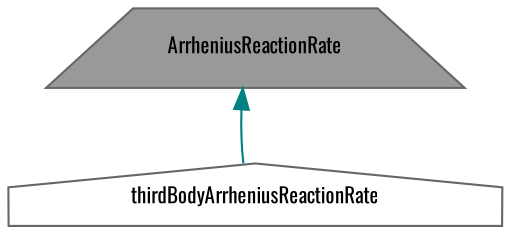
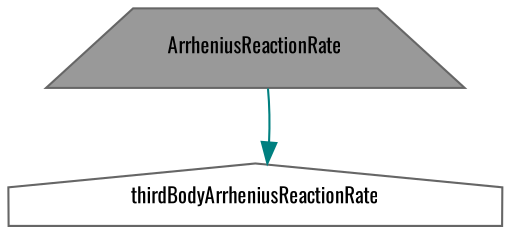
edge "thirdBodyArrheniusReactionRate" -> "ArrheniusReactionRate": reversed
